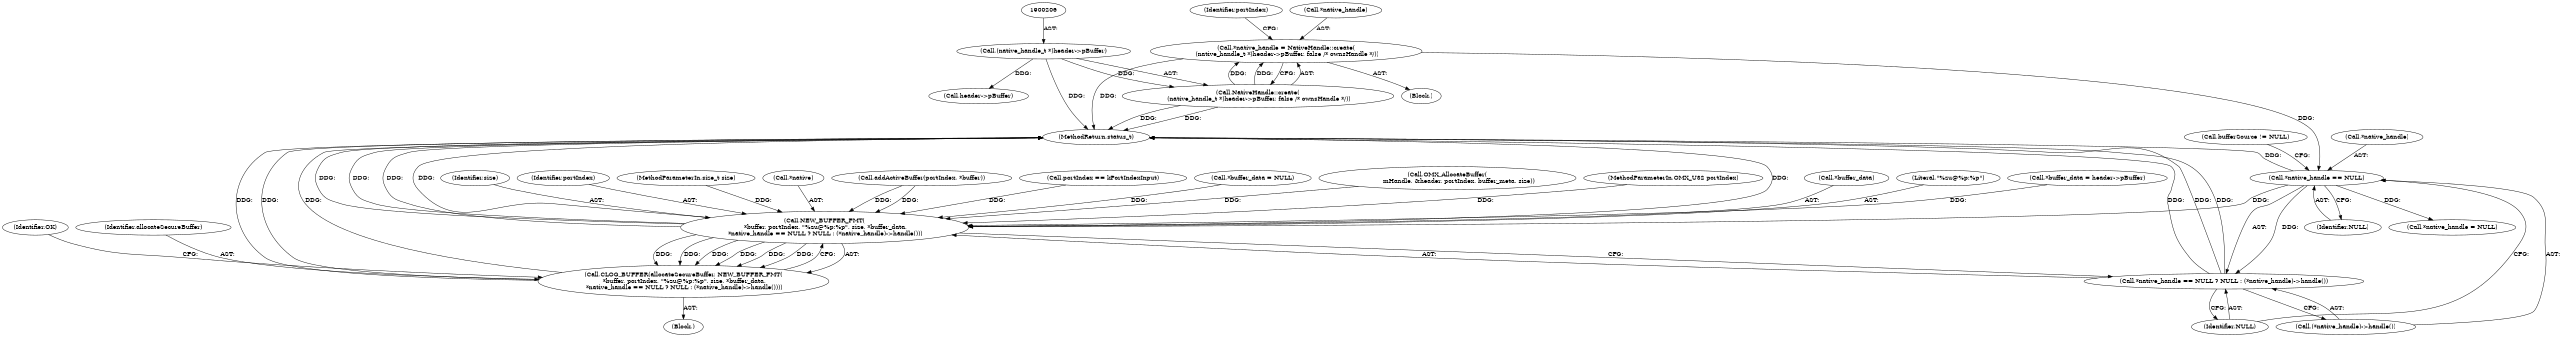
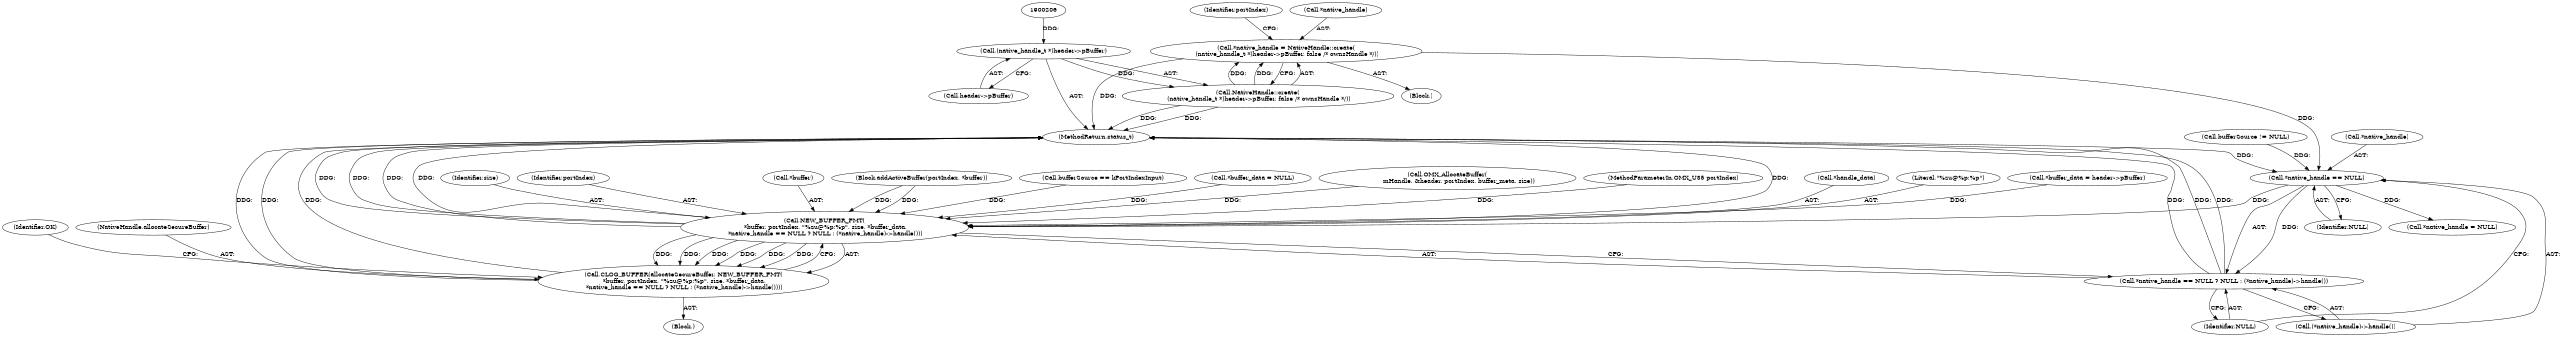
edge "1900206" -> "(Call,(native_handle_t *)header->pBuffer)": label "AST: " -> "DDG: "
edge "(Call,header->pBuffer)" -> "(Call,(native_handle_t *)header->pBuffer)": added, label "AST:"
edge "(Call,(native_handle_t *)header->pBuffer)" -> "(Call,header->pBuffer)": label "DDG: " -> "CFG: "
edge "(Call,(native_handle_t *)header->pBuffer)" -> "(MethodReturn,status_t)": label "DDG: " -> "AST: "
edge "(Call,*native_handle == NULL)" -> "(MethodReturn,status_t)": reversed
edge "(Call,bufferSource != NULL)" -> "(Call,*native_handle == NULL)": label "CFG: " -> "DDG: "
node "(MethodParameterIn,size_t size)": removed
node "(Call,*native)": label "(Call,*native)" -> "(Call,*buffer)"
node "(Call,addActiveBuffer(portIndex, *buffer))": label "(Call,addActiveBuffer(portIndex, *buffer))" -> "(Block,addActiveBuffer(portIndex, *buffer))"
node "(Call,portIndex == kPortIndexInput)": label "(Call,portIndex == kPortIndexInput)" -> "(Call,bufferSource == kPortIndexInput)"
node "(MethodParameterIn,OMX_U32 portIndex)": label "(MethodParameterIn,OMX_U32 portIndex)" -> "(MethodParameterIn,OMX_U35 portIndex)"
node "(Call,*buffer_data)": label "(Call,*buffer_data)" -> "(Call,*handle_data)"
node "(Identifier,allocateSecureBuffer)": label "(Identifier,allocateSecureBuffer)" -> "(NativeHandle,allocateSecureBuffer)"
